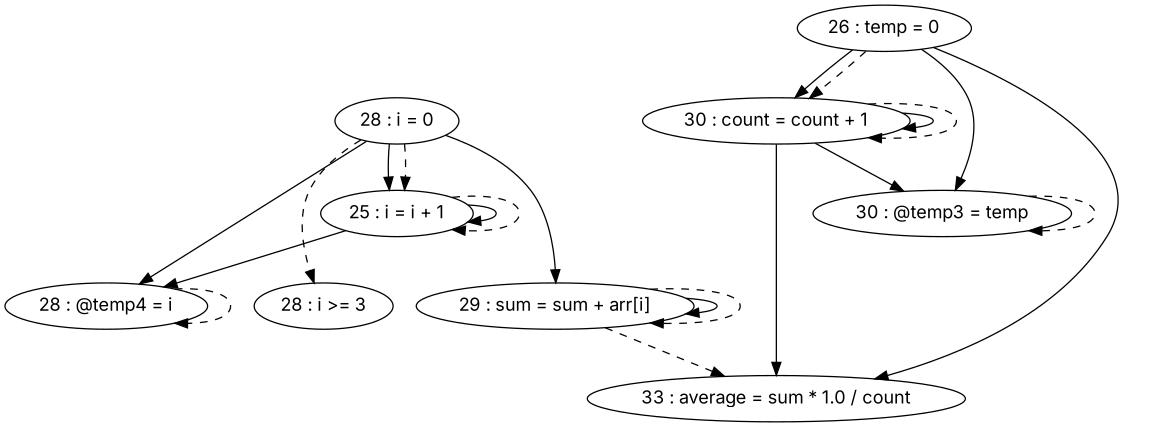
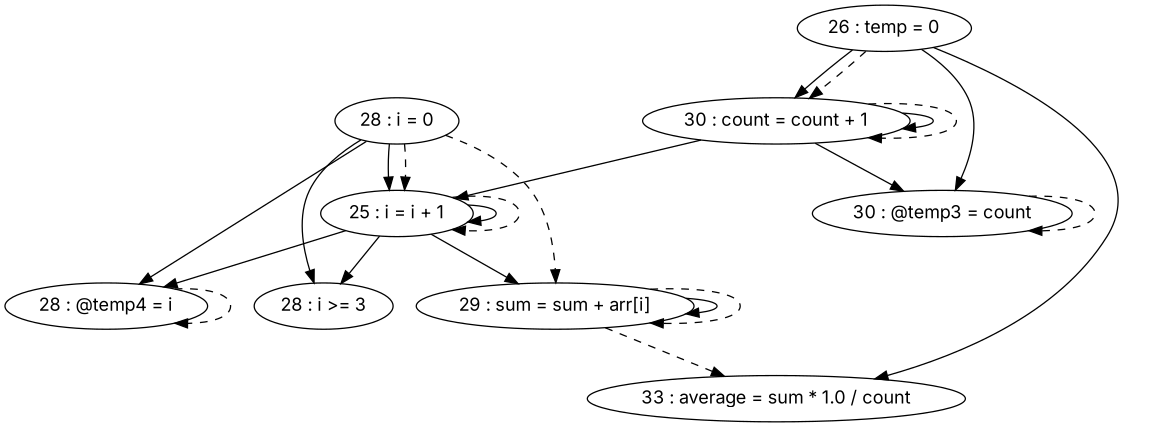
edge "28 : i = 0" -> "29 : sum = sum + arr[i]": style solid -> dashed
edge "28 : i = 0" -> "28 : i >= 3": style dashed -> solid
node "30 : @temp3 = temp": label "30 : @temp3 = temp" -> "30 : @temp3 = count"
edge "30 : count = count + 1" -> "33 : average = sum * 1.0 / count": now "30 : count = count + 1" -> "25 : i = i + 1"
edge "25 : i = i + 1" -> "28 : i >= 3": added
edge "25 : i = i + 1" -> "29 : sum = sum + arr[i]": added
